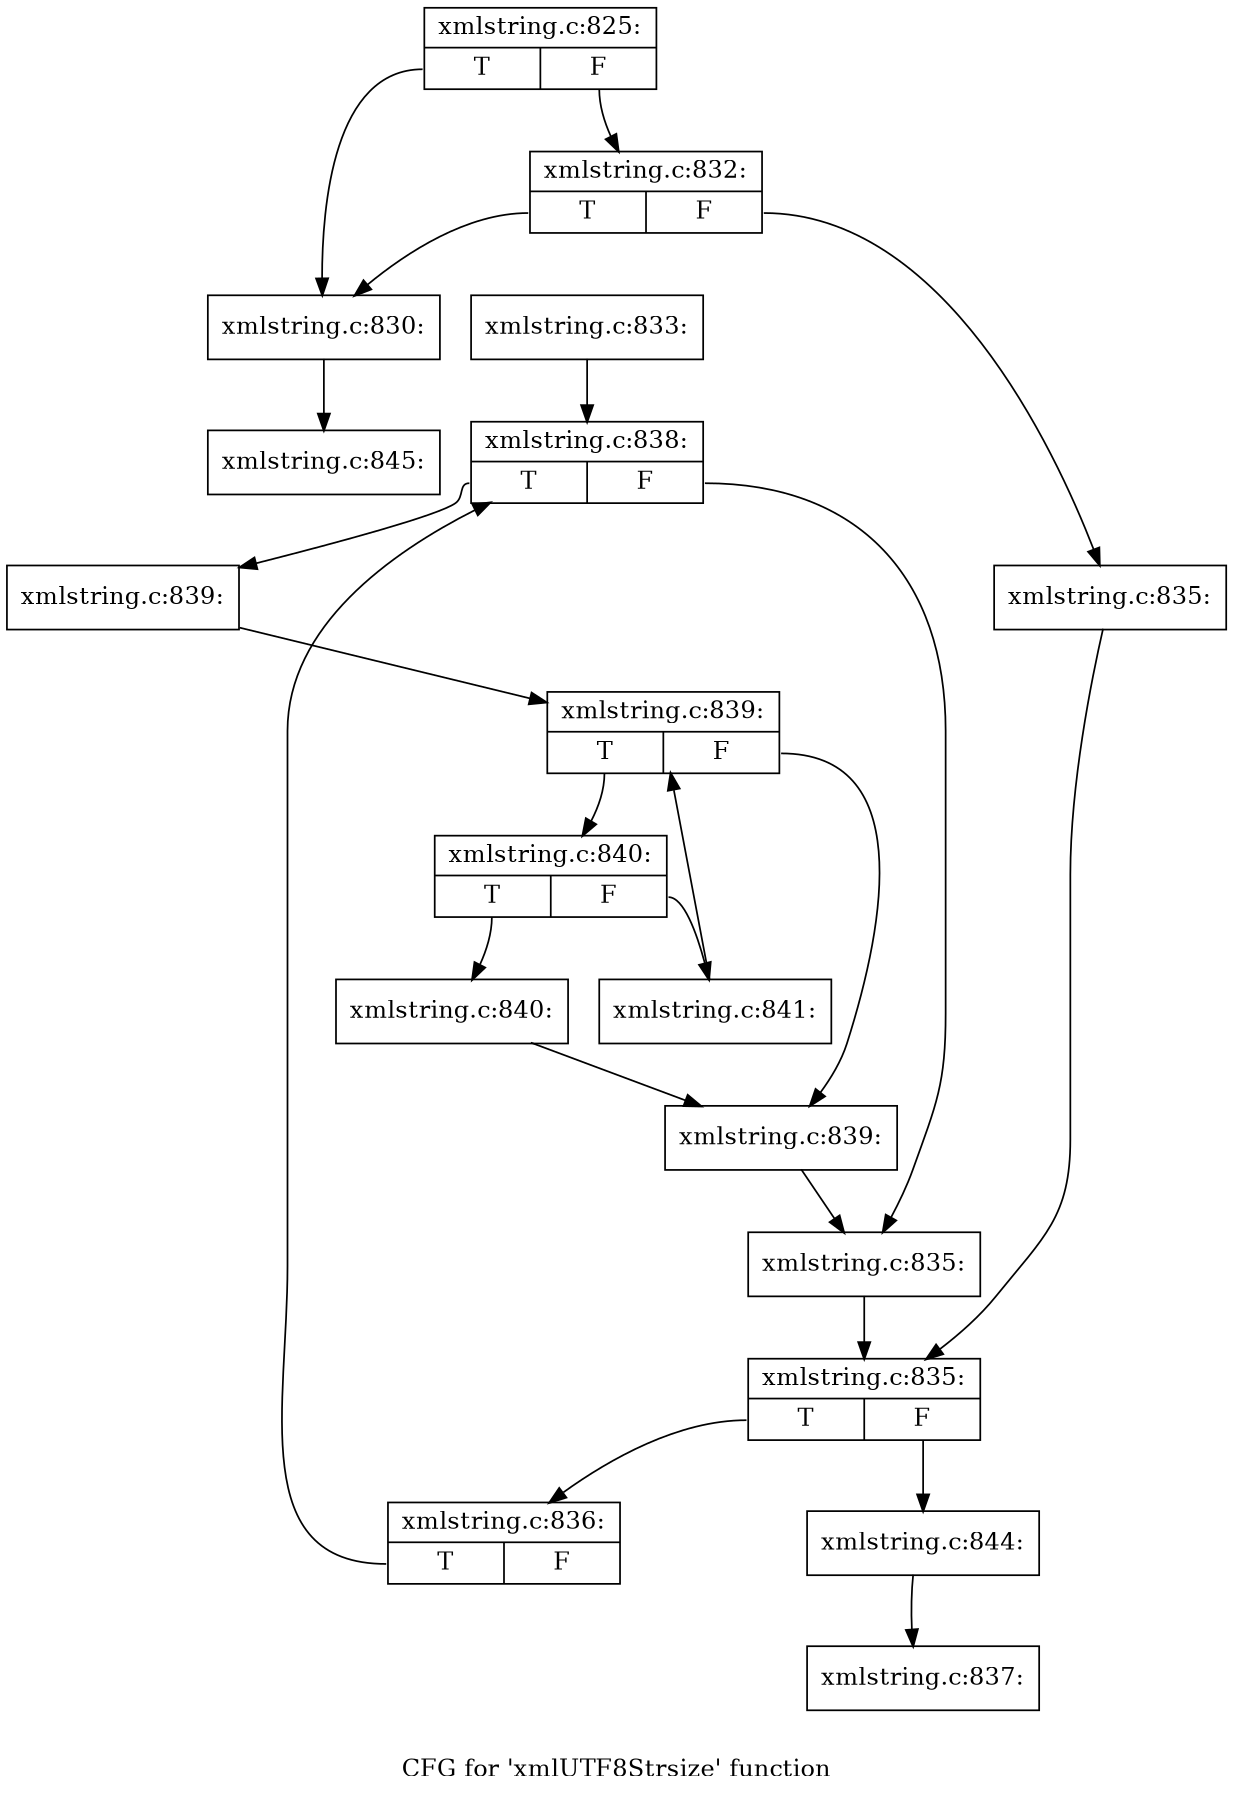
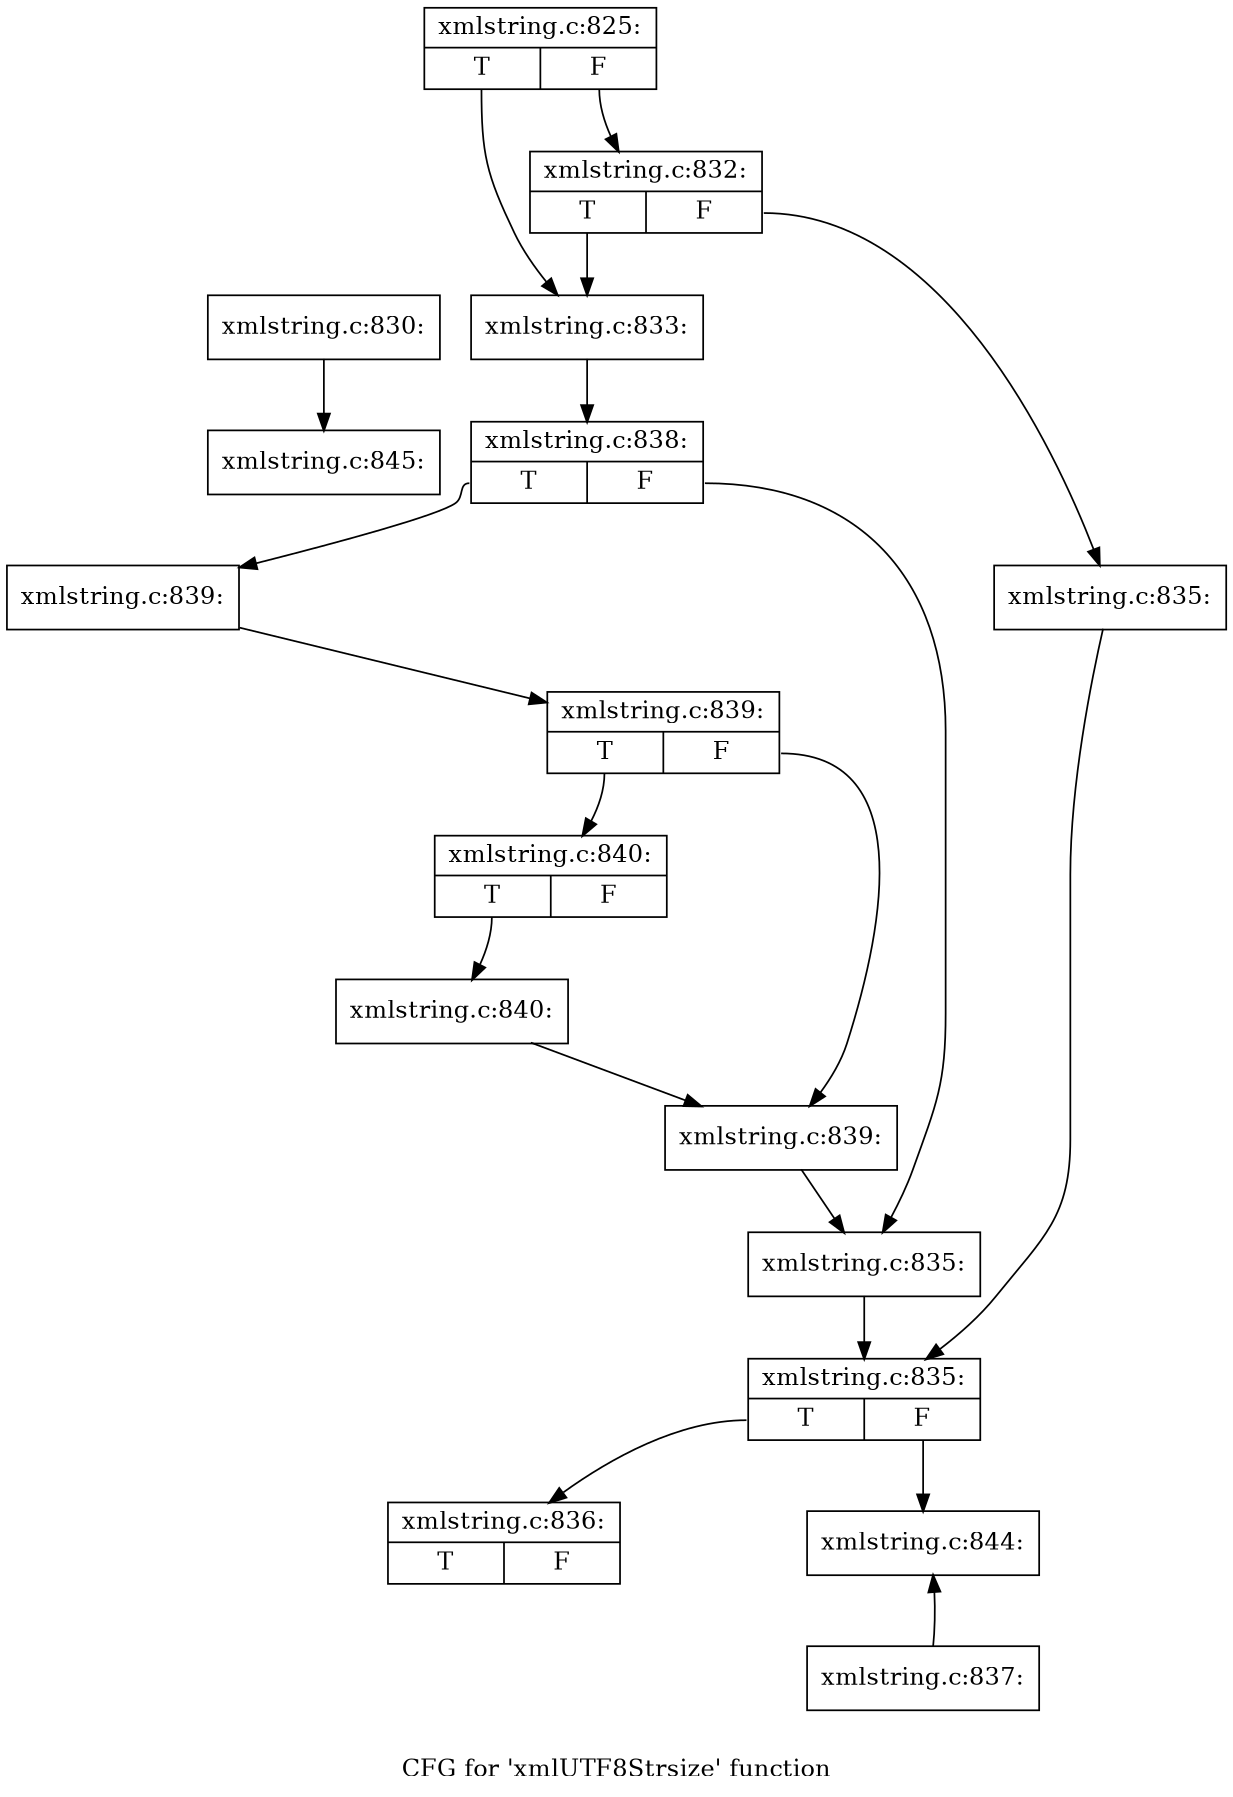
edge "xmlstring.c:825:" -> "xmlstring.c:830:": now "xmlstring.c:825:" -> "xmlstring.c:833:"
edge "xmlstring.c:832:" -> "xmlstring.c:830:": now "xmlstring.c:832:" -> "xmlstring.c:833:"
node "xmlstring.c:841:": removed
edge "xmlstring.c:836:" -> "xmlstring.c:838:": removed
edge "xmlstring.c:844:" -> "xmlstring.c:837:": reversed
